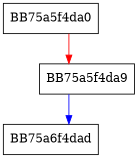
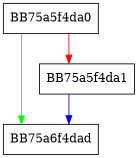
edge "BB75a5f4da0" -> "BB75a6f4dad": added
node "BB75a5f4da9": label "BB75a5f4da9" -> "BB75a5f4da1"
